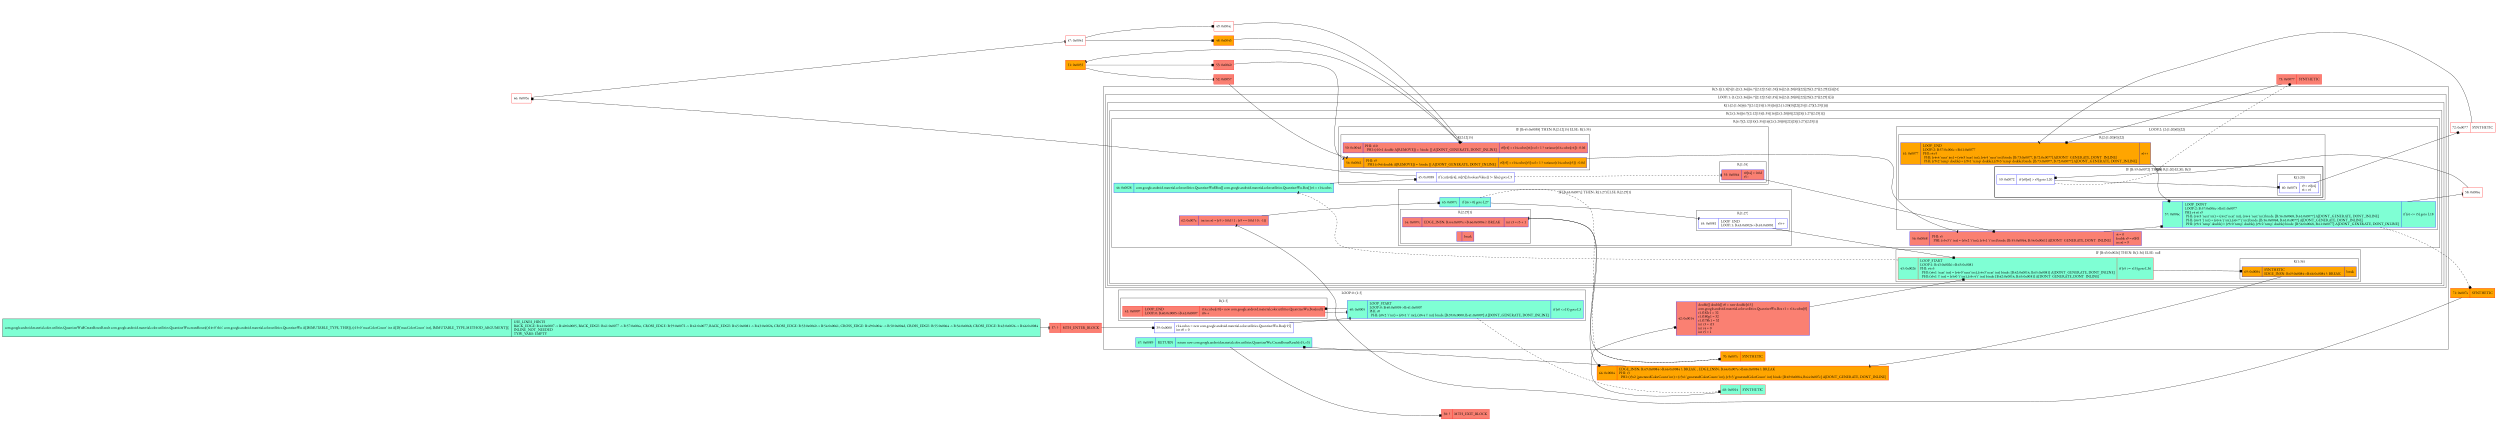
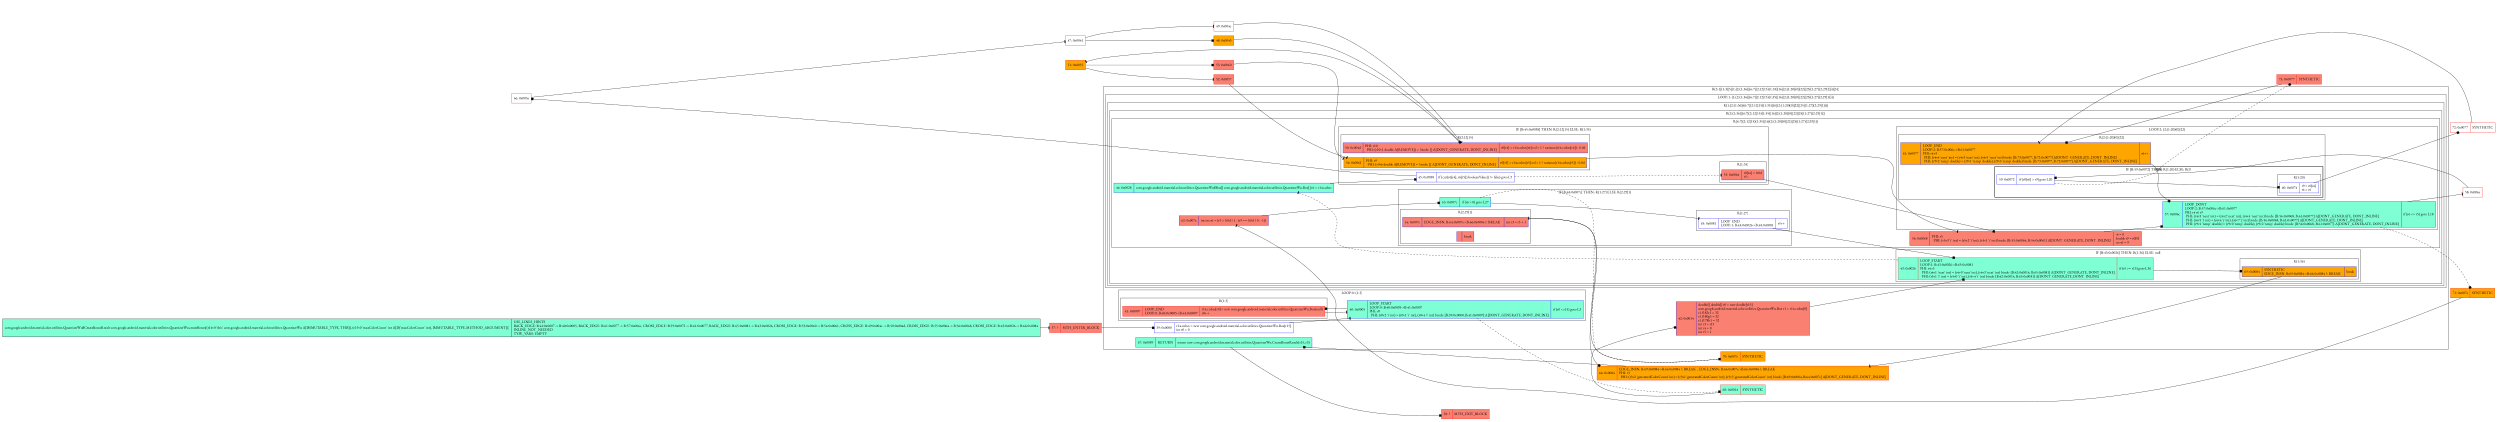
edge "47: 0x0041" -> "49: 0x004c": arrowhead box -> tee
